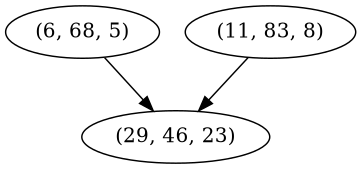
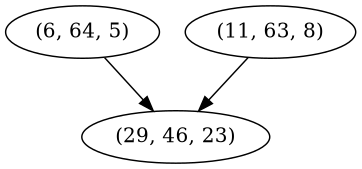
node "(6, 68, 5)": label "(6, 68, 5)" -> "(6, 64, 5)"
node "(11, 83, 8)": label "(11, 83, 8)" -> "(11, 63, 8)"
